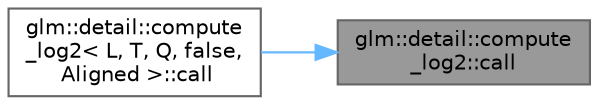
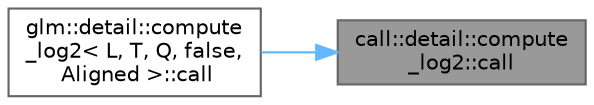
node "glm::detail::compute _log2::call": label "glm::detail::compute _log2::call" -> "call::detail::compute _log2::call"
